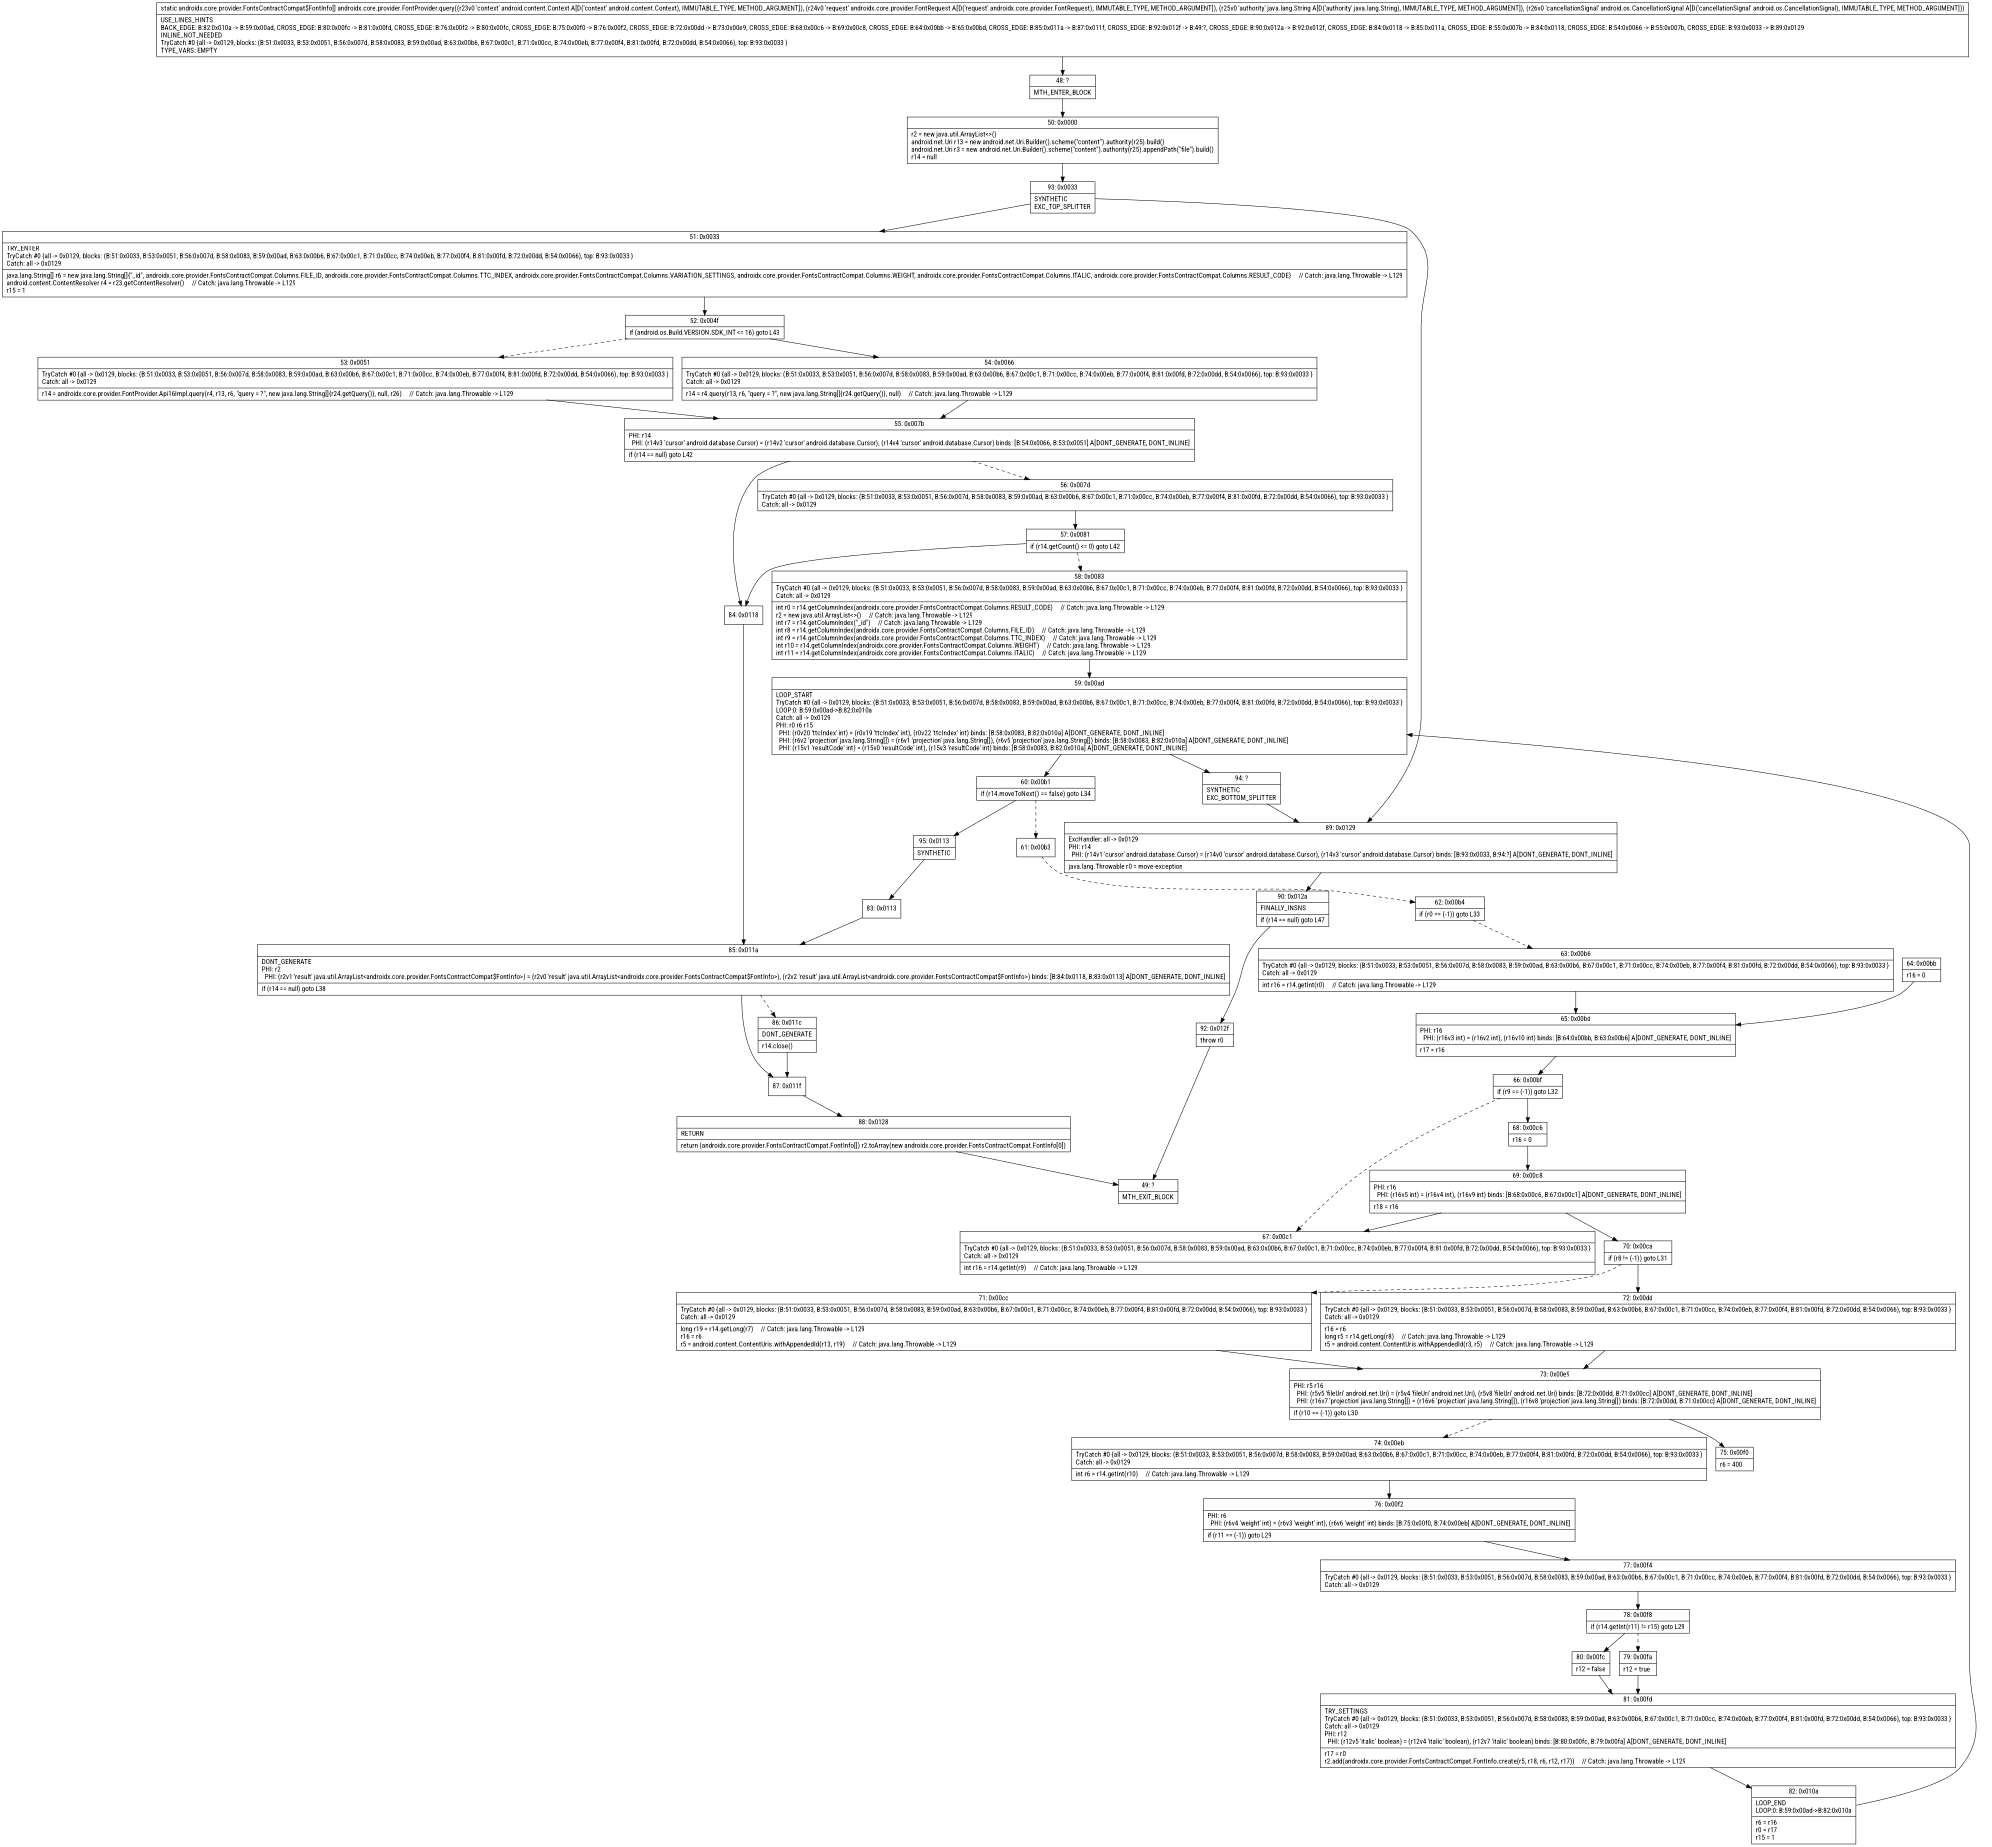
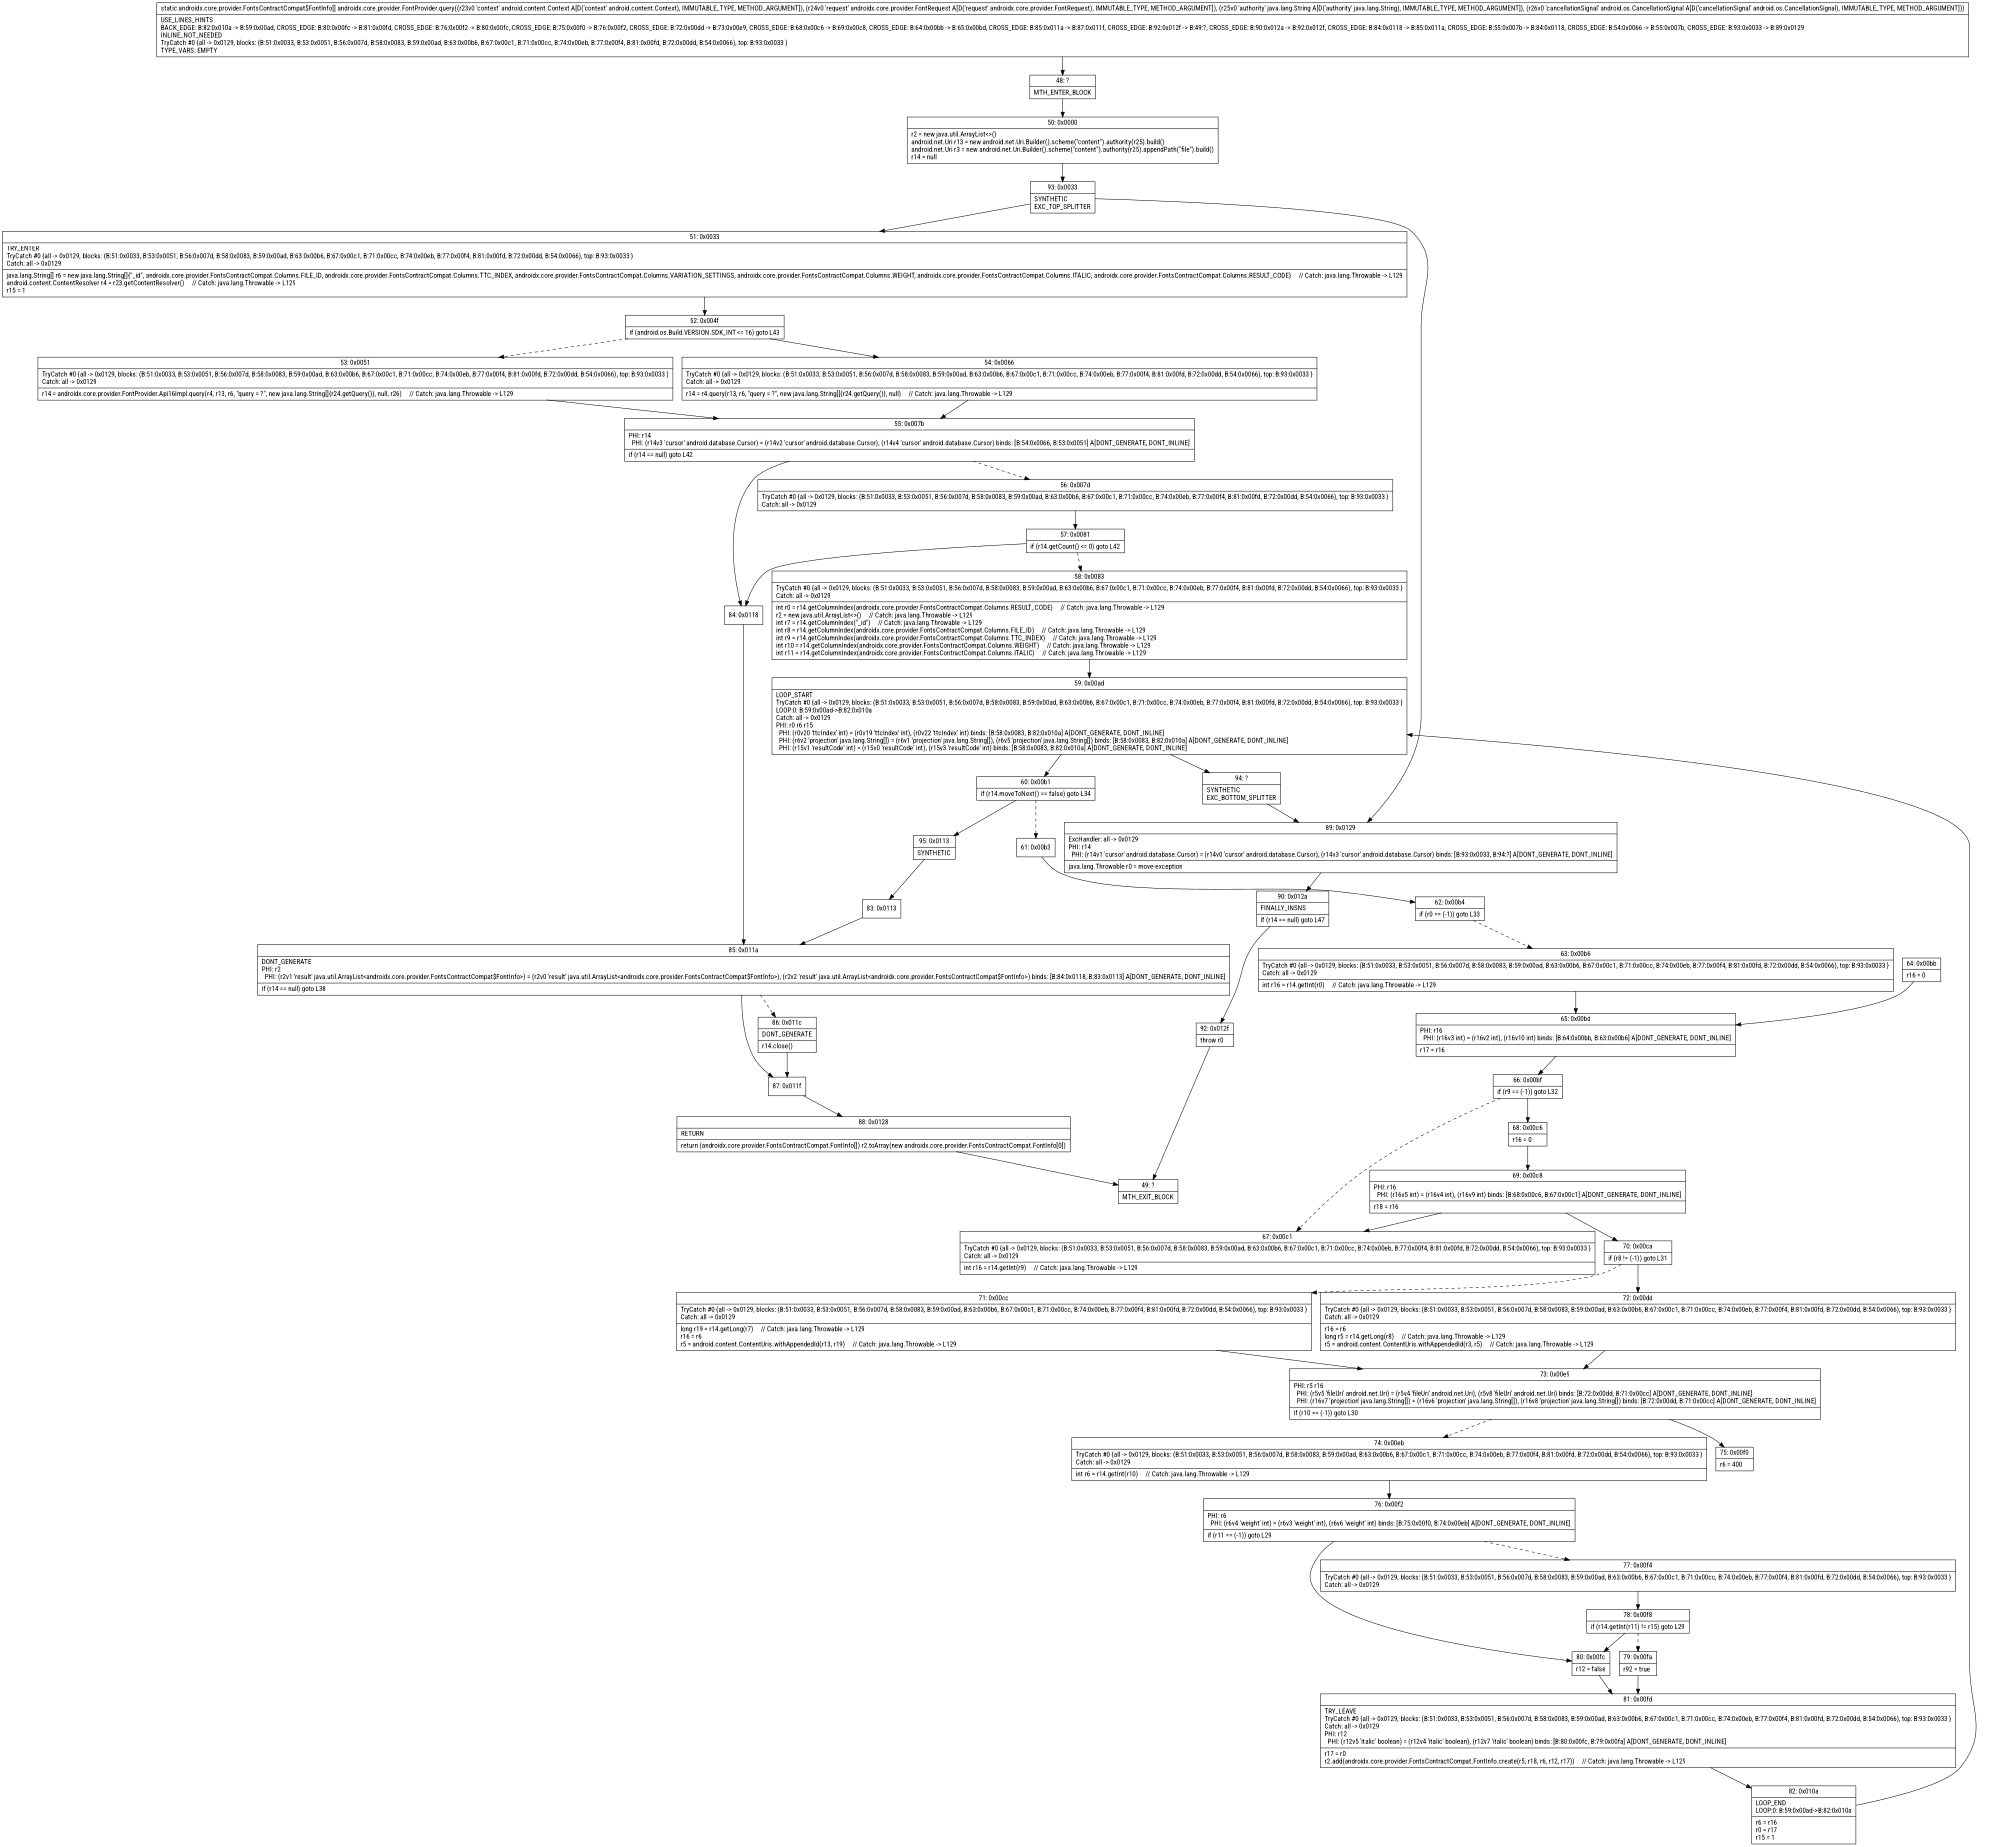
edge "61: 0x00b3" -> "62: 0x00b4": style dashed -> solid
edge "76: 0x00f2" -> "77: 0x00f4": style solid -> dashed
edge "76: 0x00f2" -> "80: 0x00fc": added
node "79: 0x00fa": text "r12 = true" -> "r92 = true"
node "81: 0x00fd": text "TRY_SETTINGS" -> "TRY_LEAVE"
